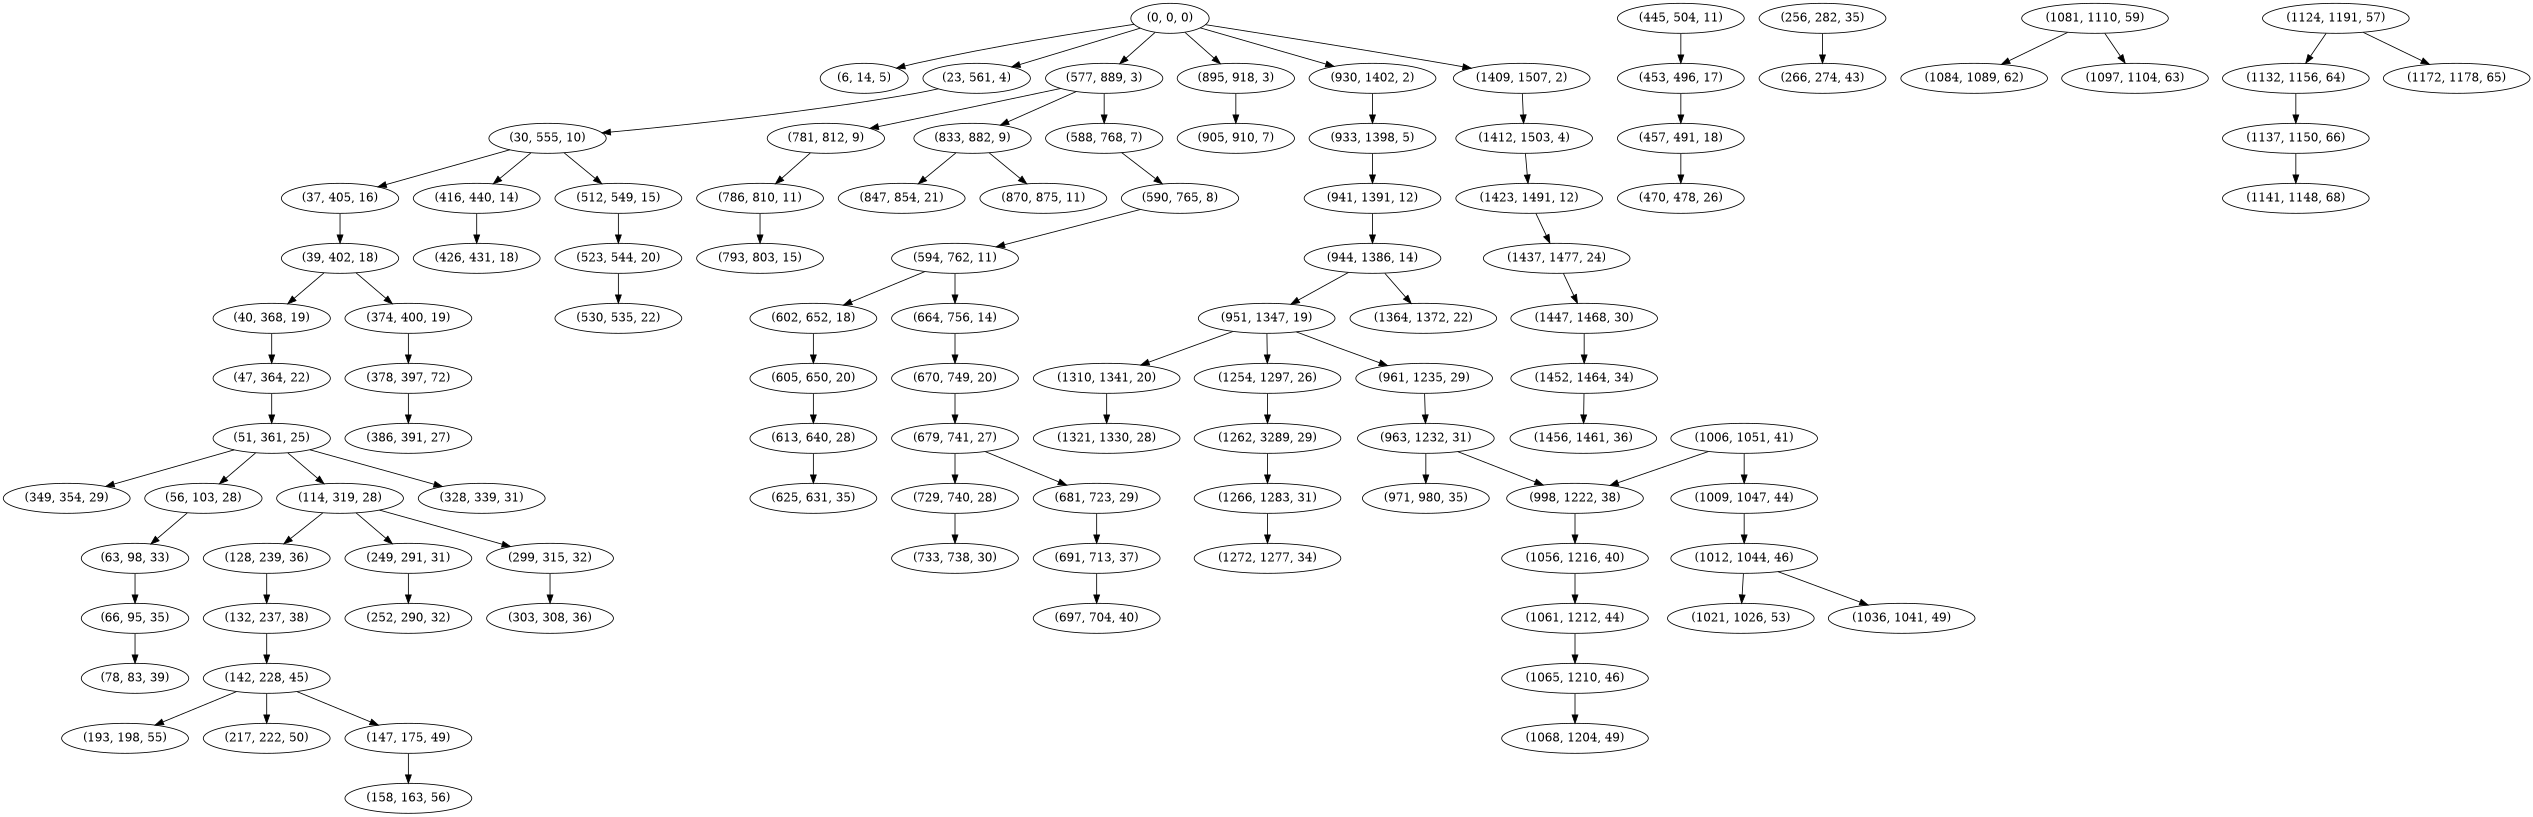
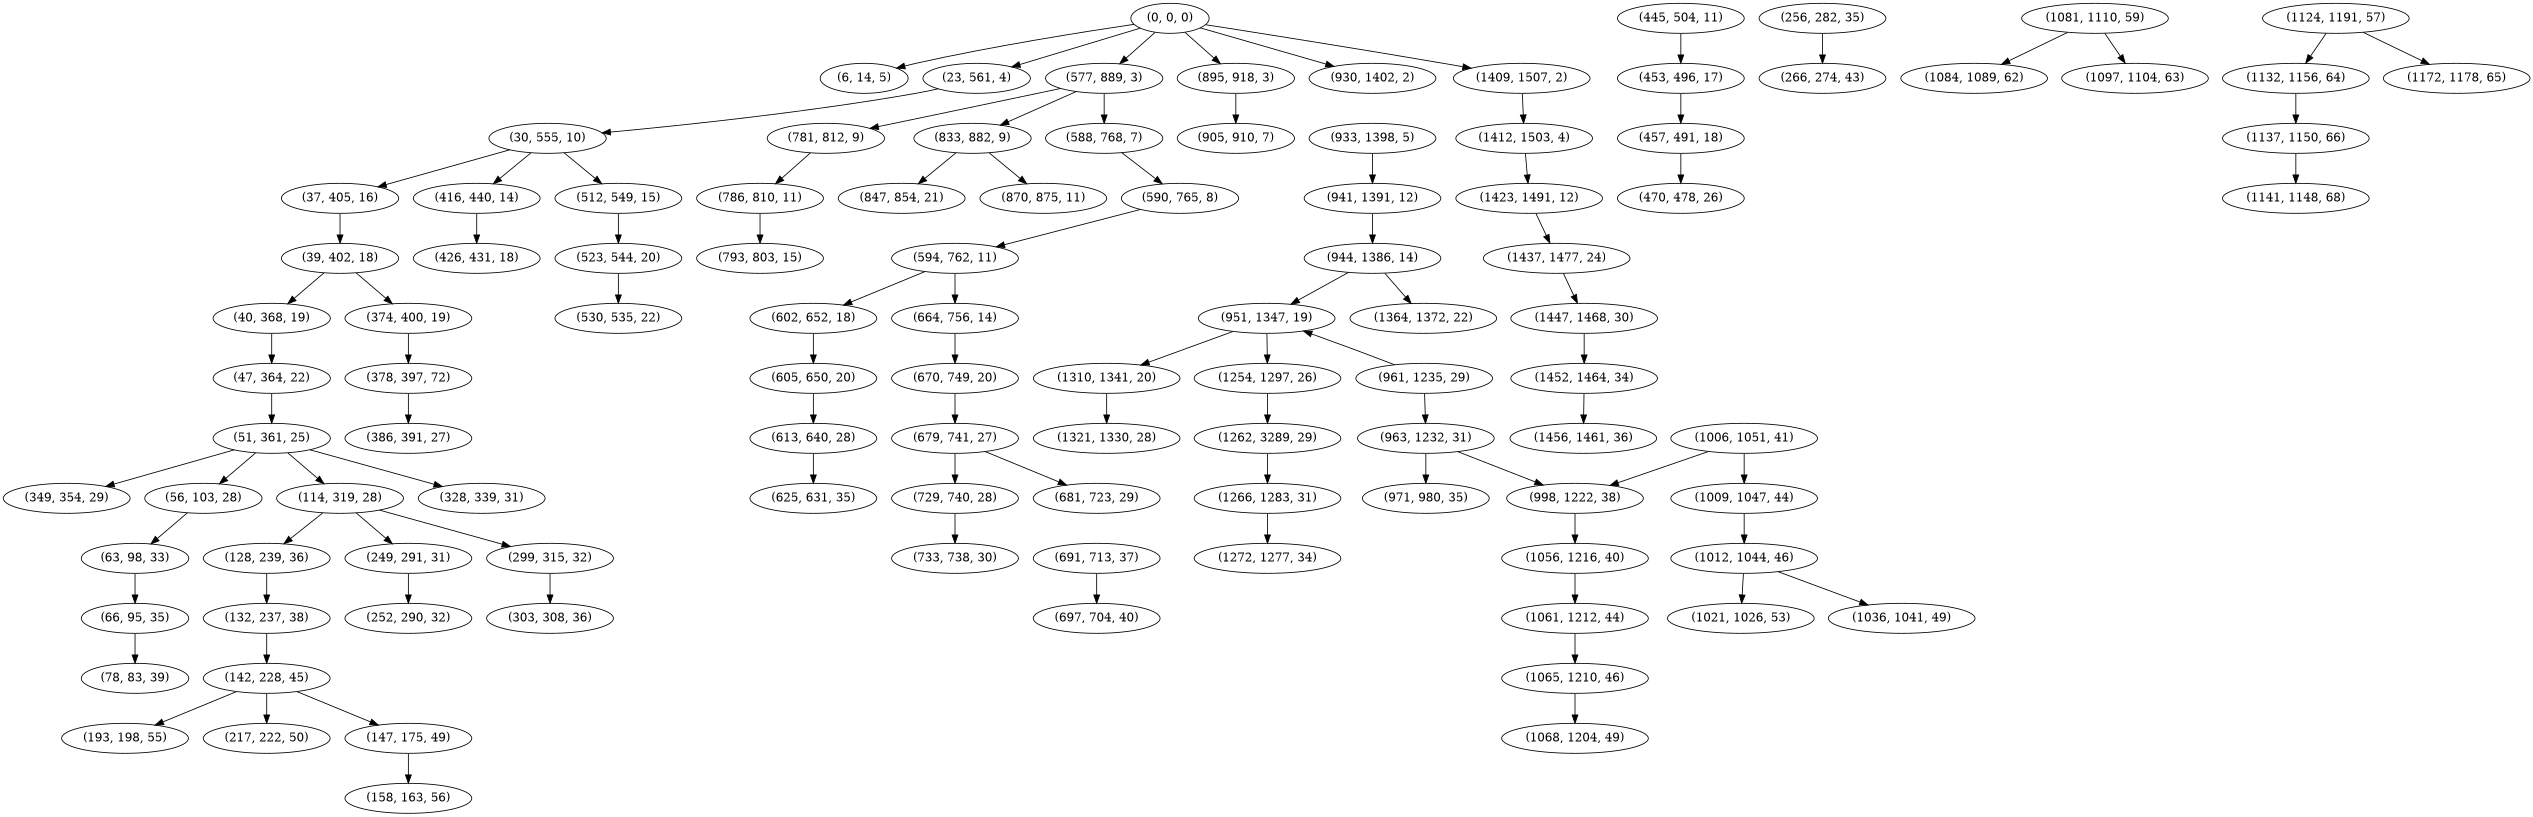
edge "(930, 1402, 2)" -> "(933, 1398, 5)": removed
edge "(951, 1347, 19)" -> "(961, 1235, 29)": reversed
edge "(681, 723, 29)" -> "(691, 713, 37)": removed
